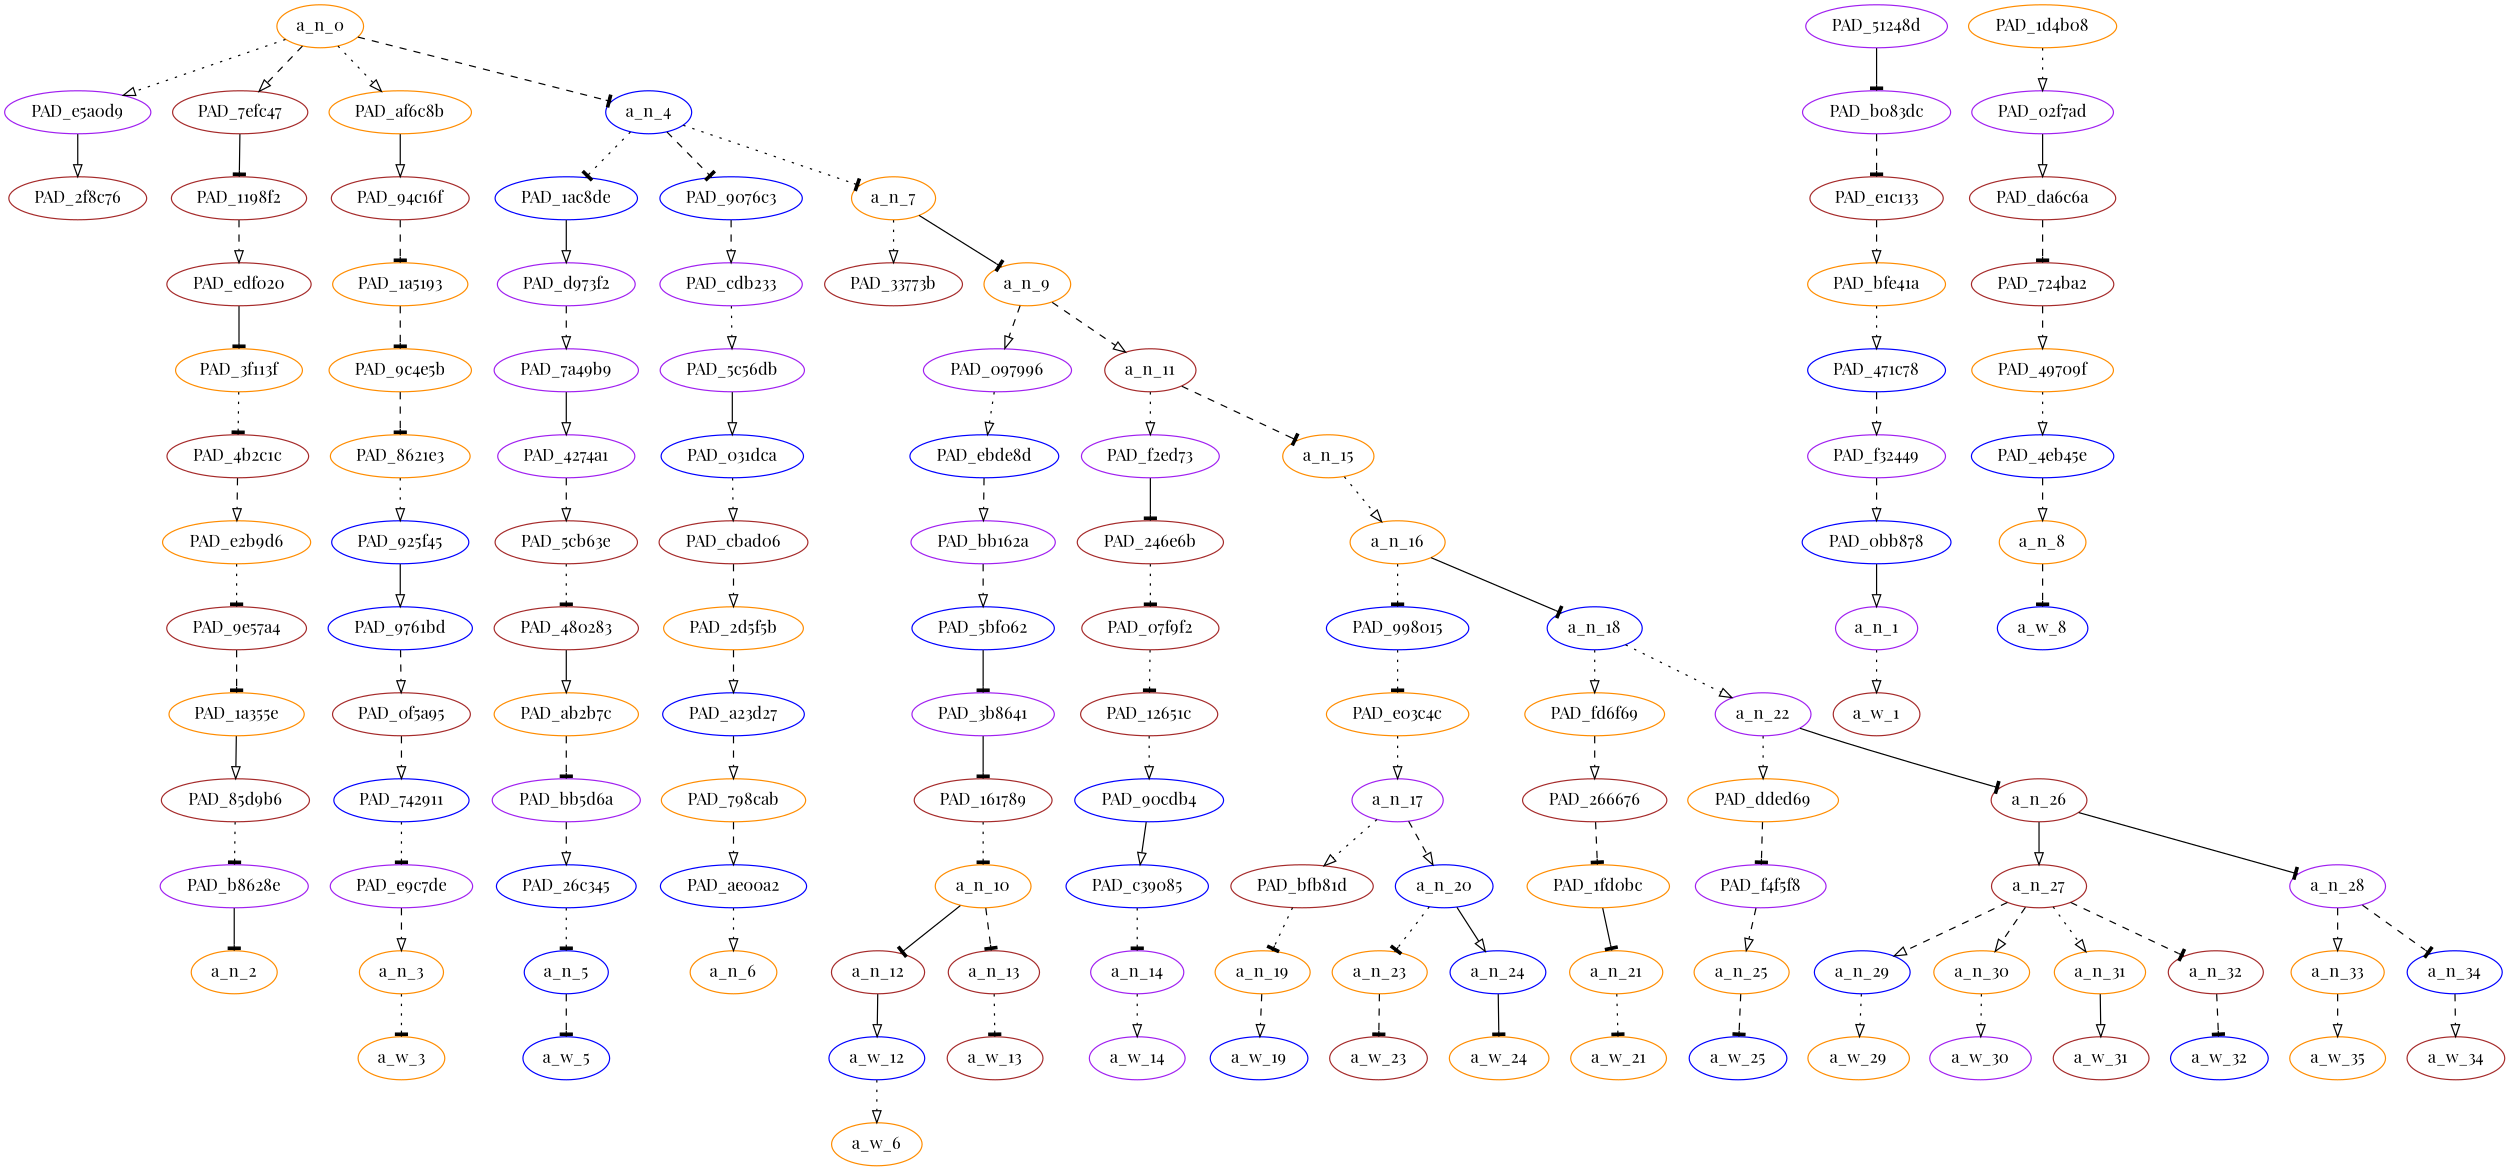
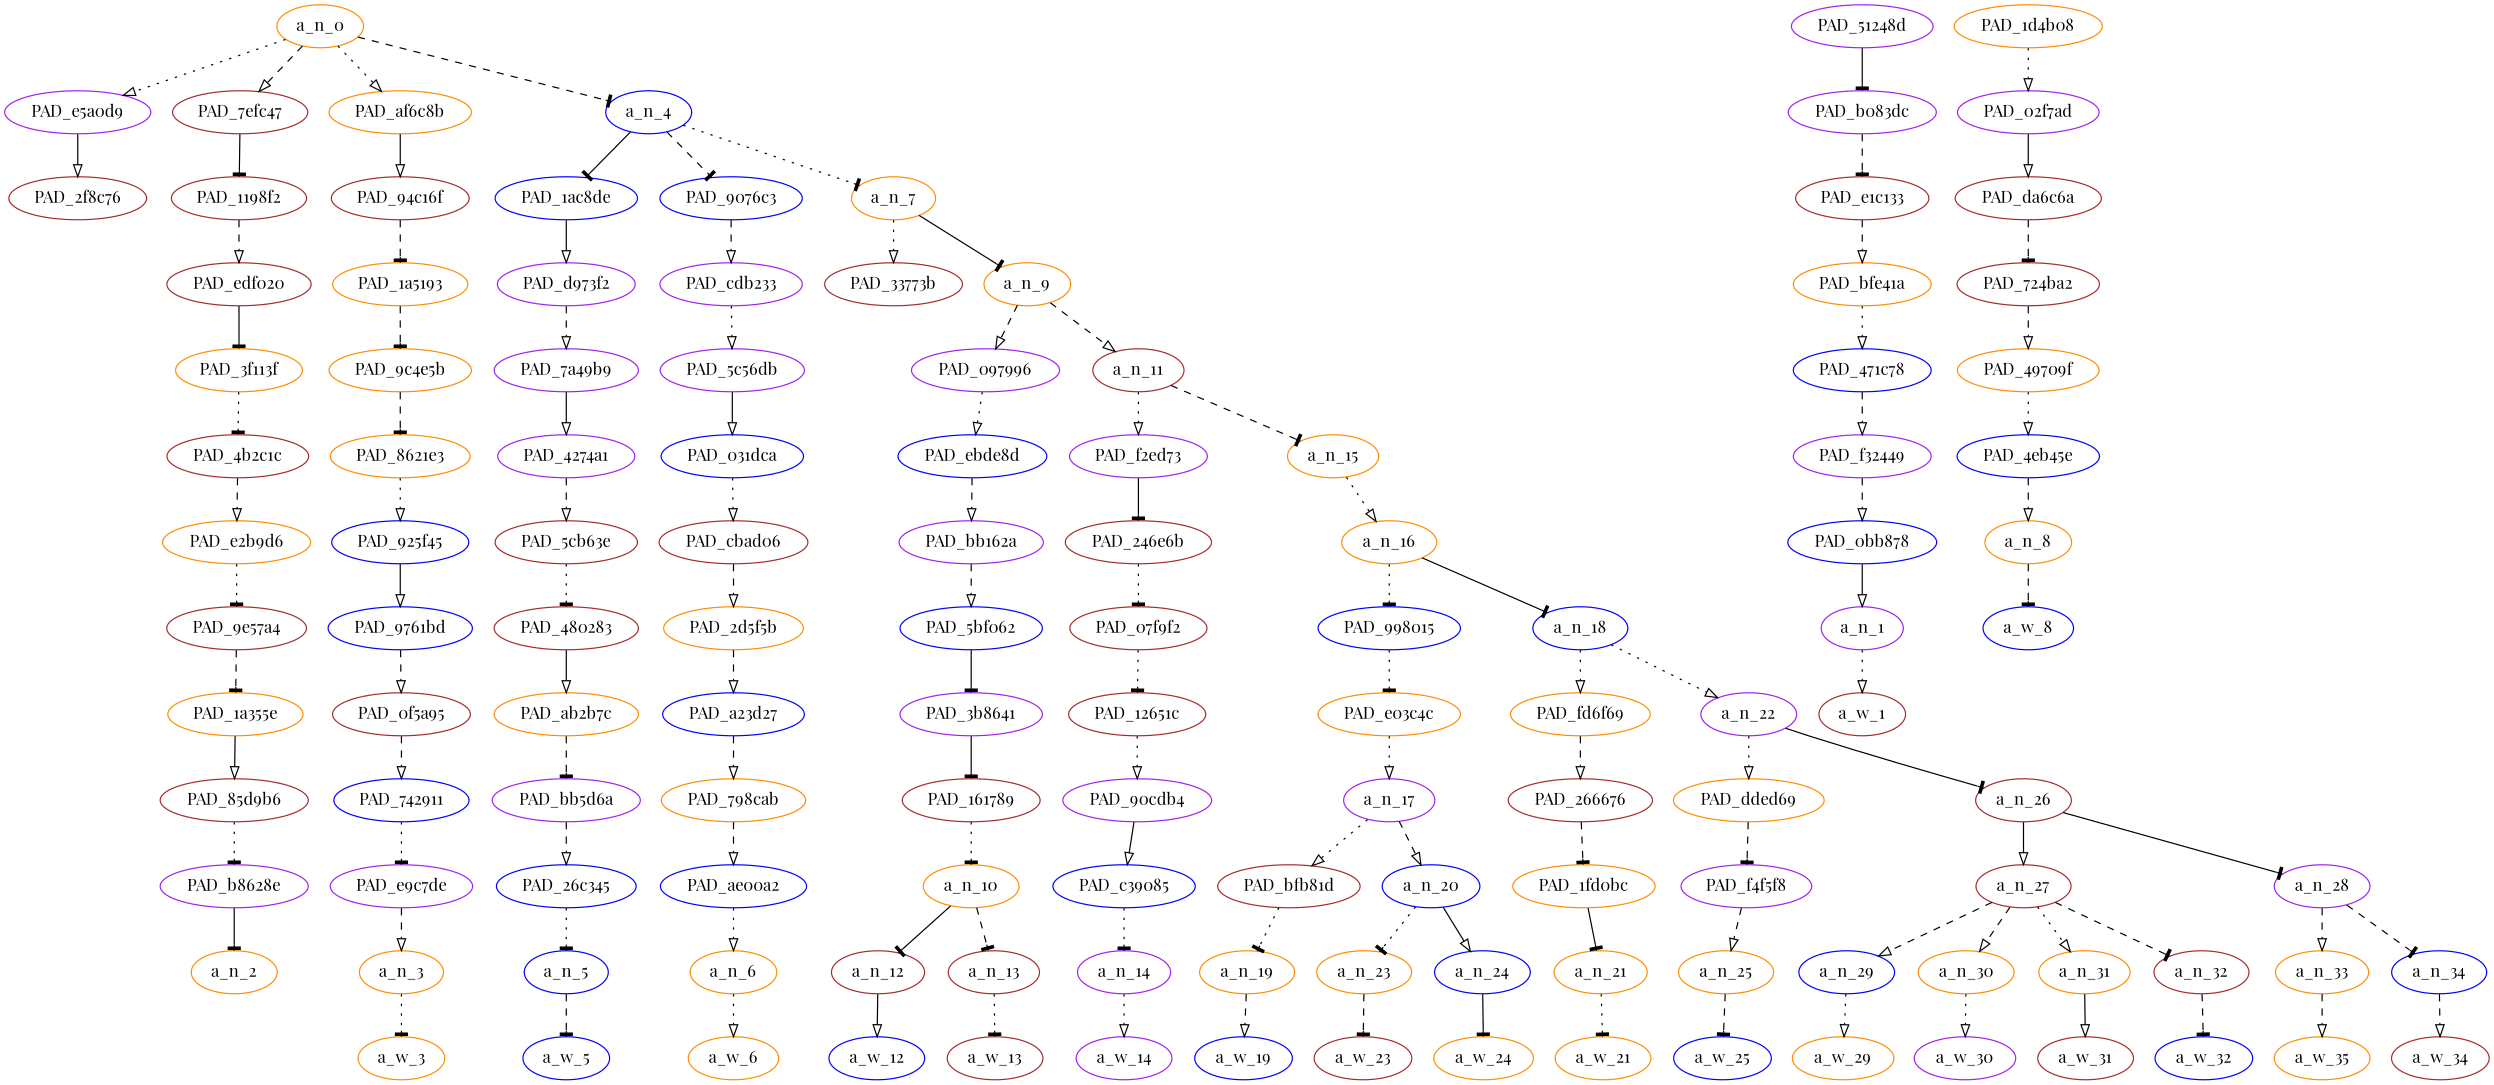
edge "a_n_4" -> "PAD_1ac8de": style dotted -> solid
node "PAD_90cdb4": color blue -> purple
edge "a_w_12" -> "a_w_6": now "a_n_6" -> "a_w_6"
